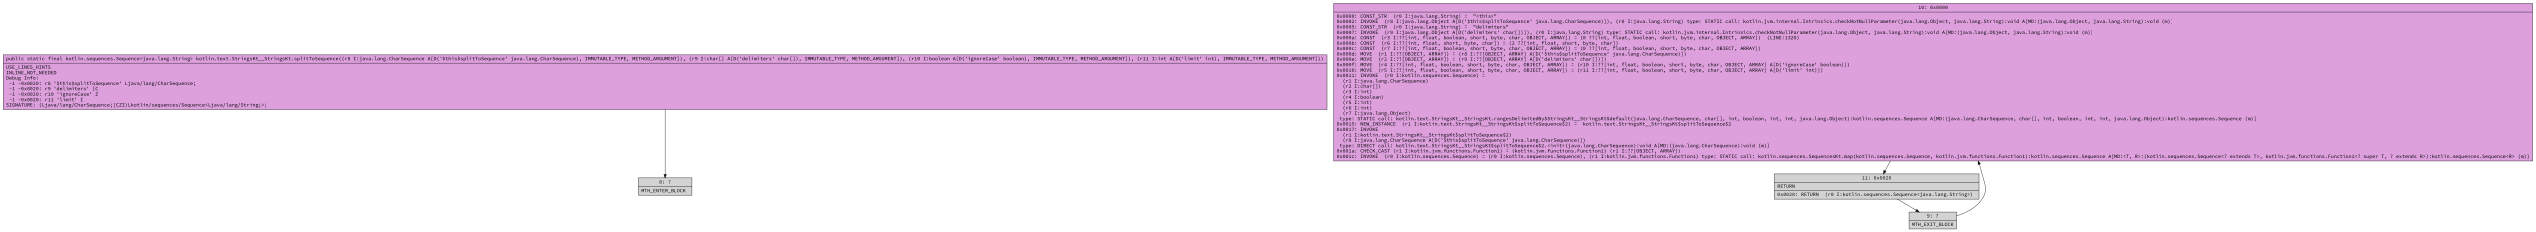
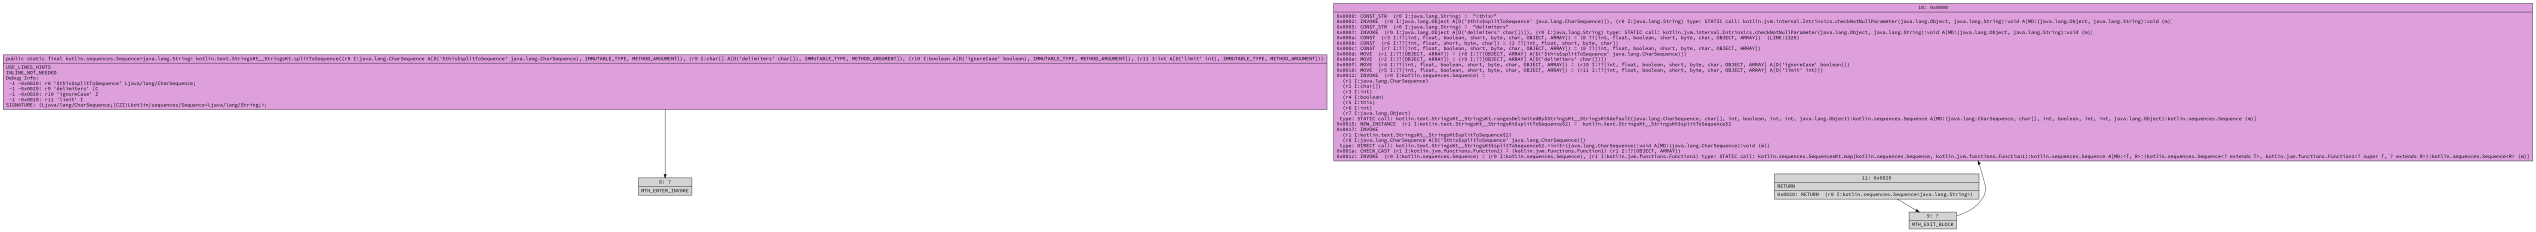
node "10: 0x0000": text "(r5 I:int)" -> "(r5 I:this)"
edge "10: 0x0000" -> "11: 0x0020": removed
node "8: ?": text "MTH_ENTER_BLOCK" -> "MTH_ENTER_INVOKE"
